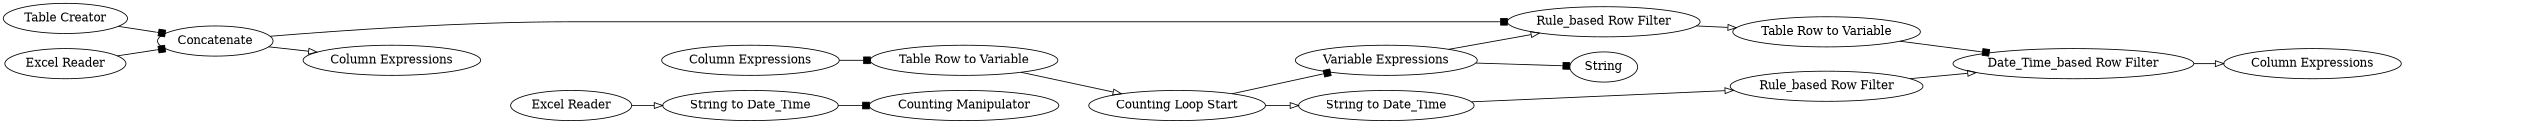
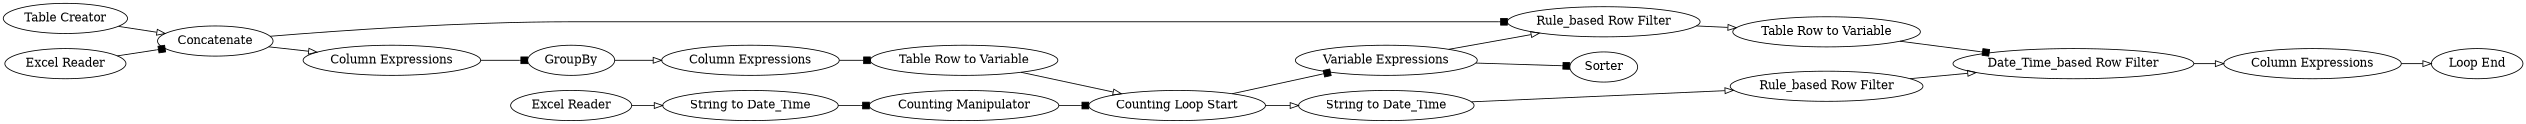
edge "Table Creator" -> "Concatenate": arrowhead box -> onormal
node "GroupBy": added
node "Loop End": added
node "String": label "String" -> "Sorter"
edge "Counting Manipulator" -> "Counting Loop Start": added
